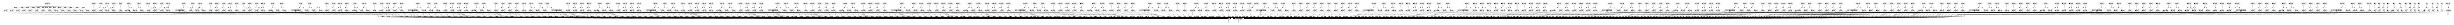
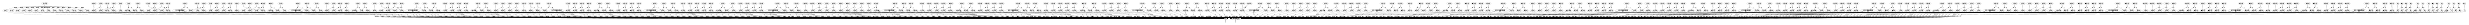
node "58: {(c < 20)}": added
node "350: {(c < 20)}": removed
node "532: {(c < 20)}": added
node "210: {(c < 20)}": removed
node "333: {(c < 20)}": added
node "362: {(c < 20)}": added
node "549: {(c < 20)}": added
